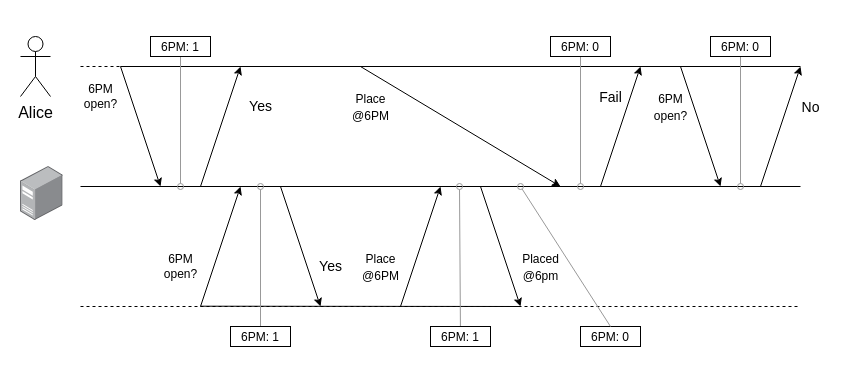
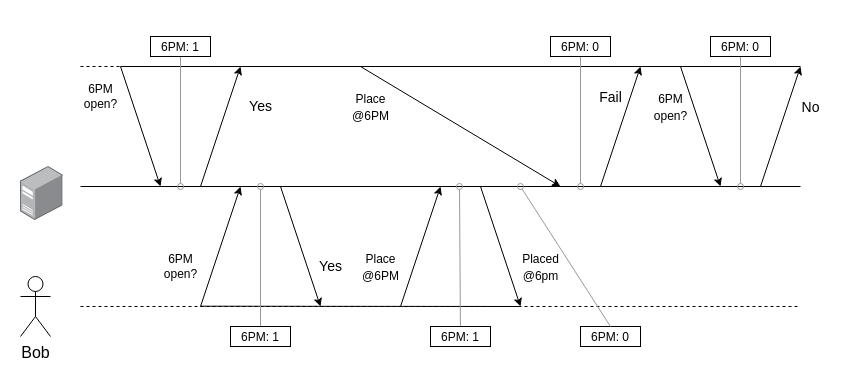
node "Alice": removed
node "Bob": added
